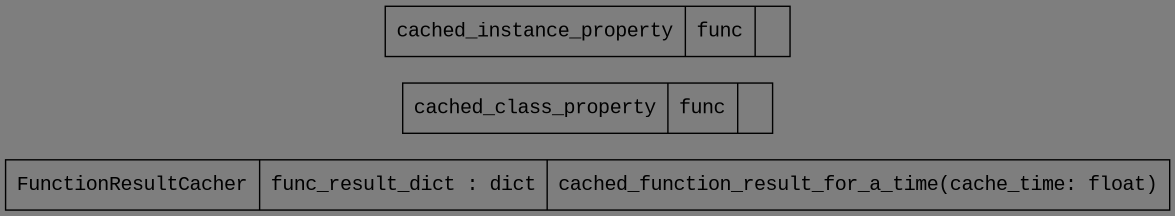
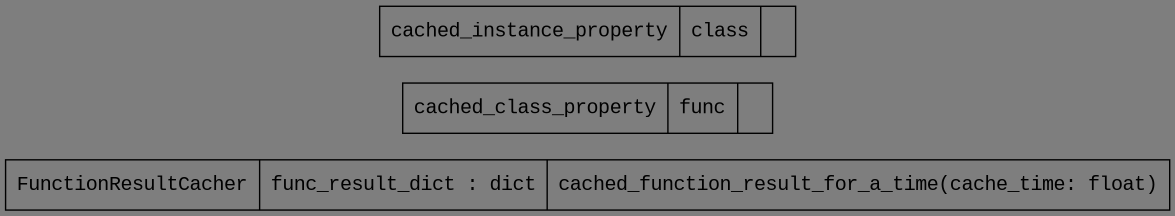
node "cached_instance_property": text "func" -> "class"
